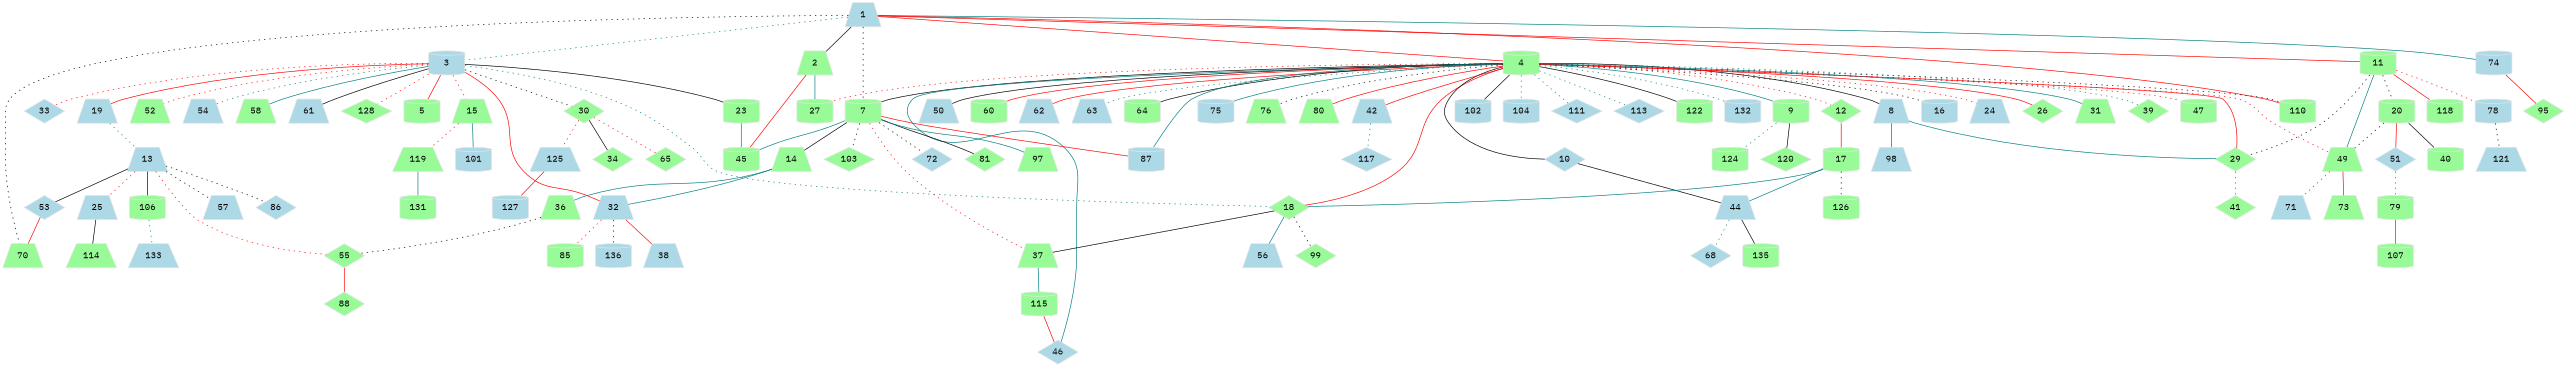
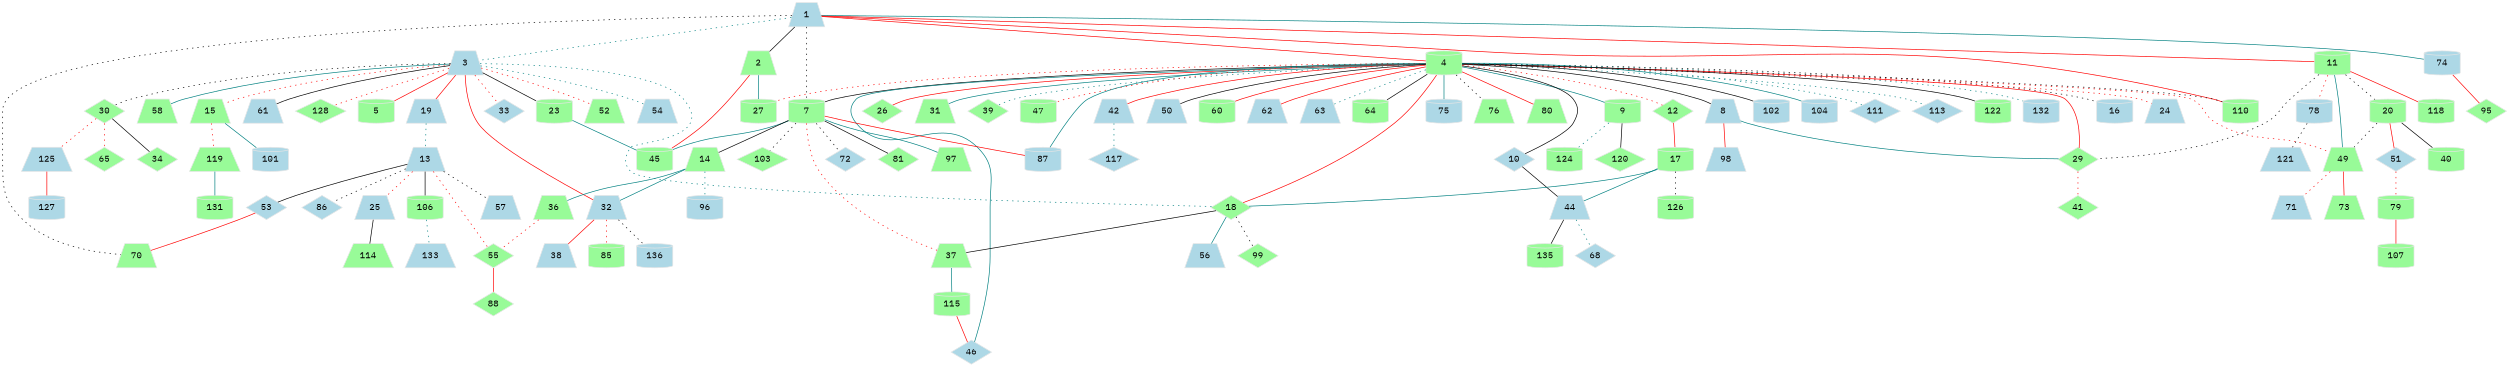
node "3": shape cylinder -> trapezium
edge "4" -- "104": style dotted -> solid
node "96": added
edge "36" -- "55": color black -> red
